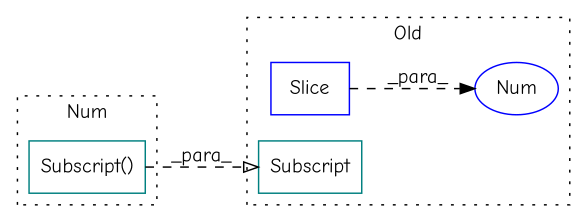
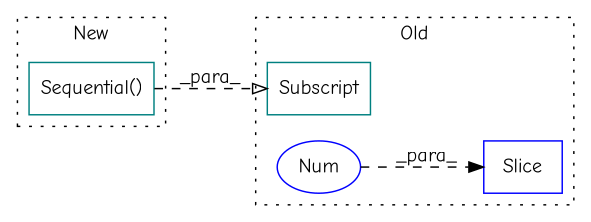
edge "Slice" -> "Num": reversed
cluster "Num": label "Num" -> "New"
node "Subscript()": label "Subscript()" -> "Sequential()"
